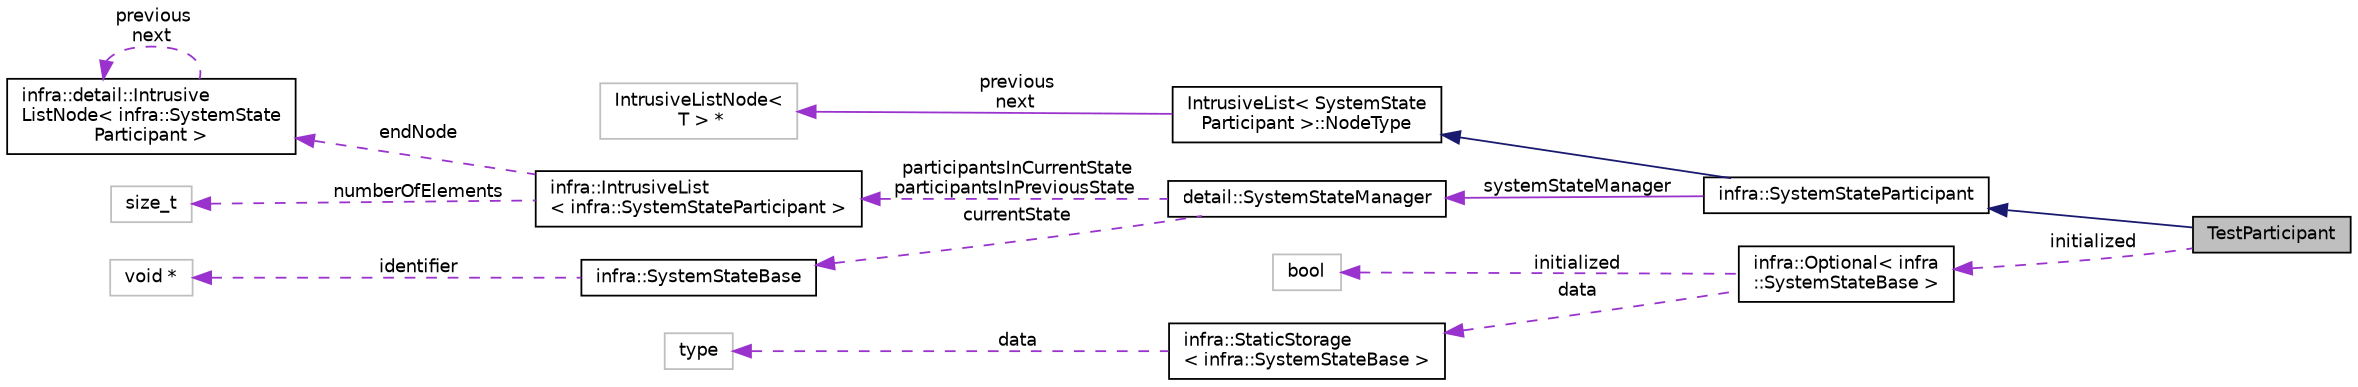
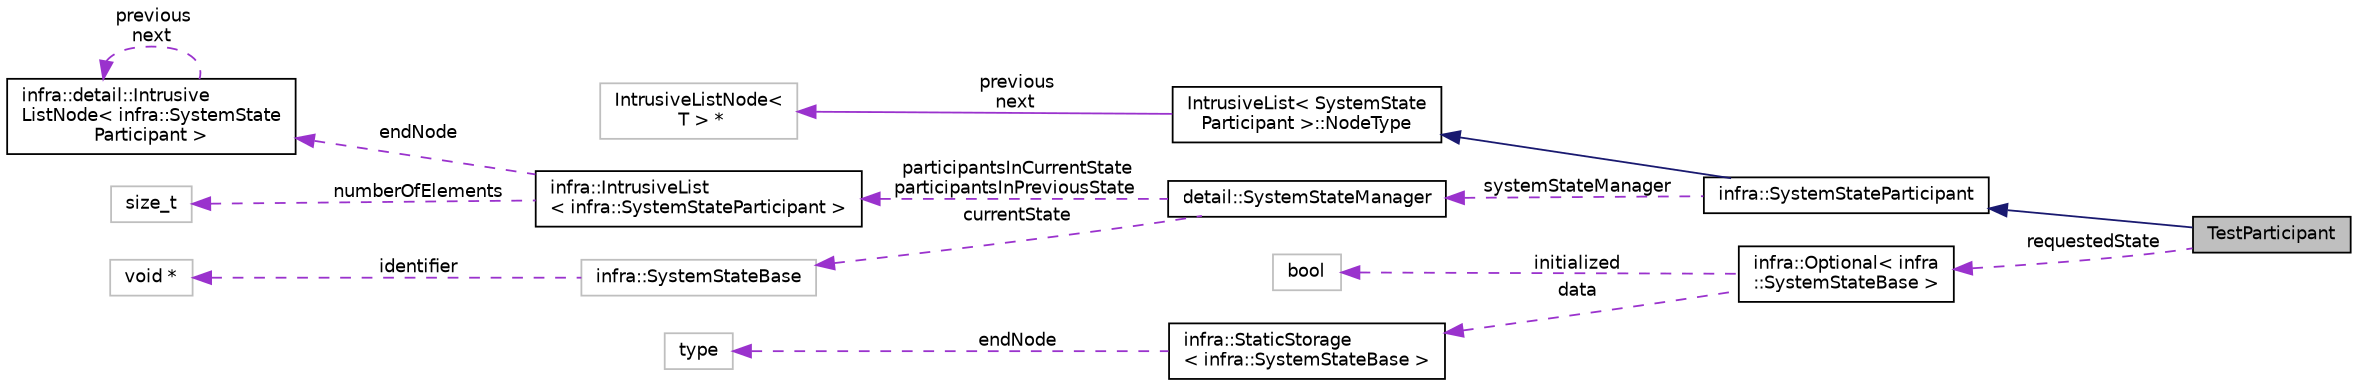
edge "infra::SystemStateParticipant" -> "detail::SystemStateManager": style solid -> dashed
edge "TestParticipant" -> "infra::Optional< infra ::SystemStateBase >": label " initialized" -> " requestedState"
node "infra::SystemStateBase": color black -> grey75
edge "infra::StaticStorage < infra::SystemStateBase >" -> "type": label " data" -> " endNode"
